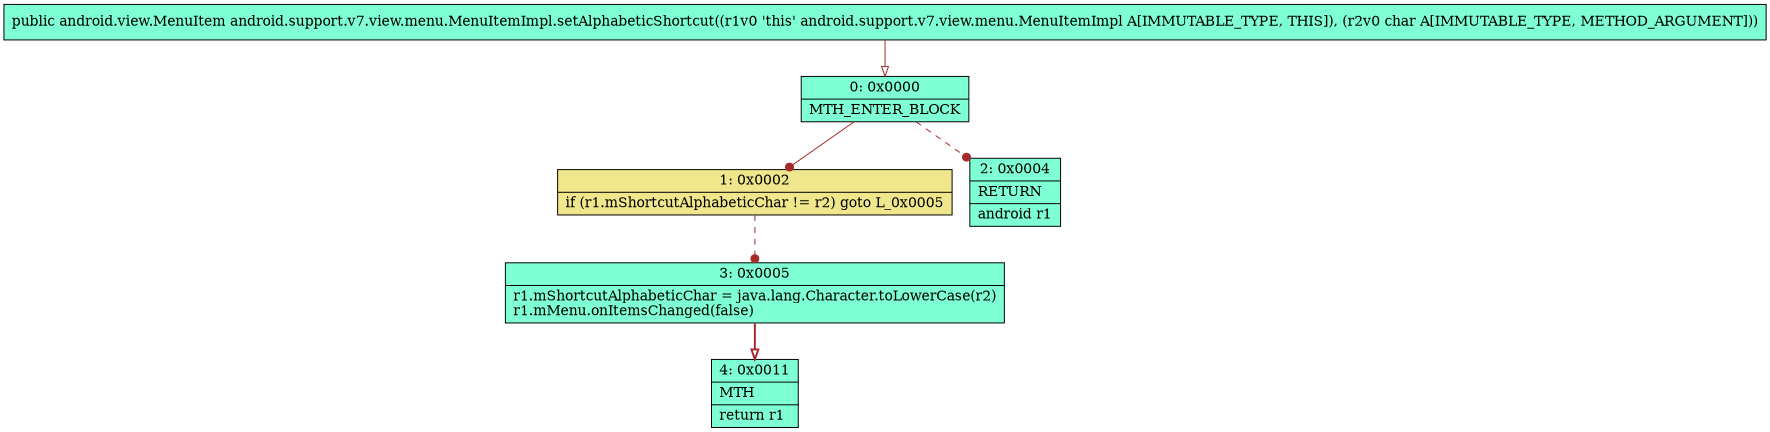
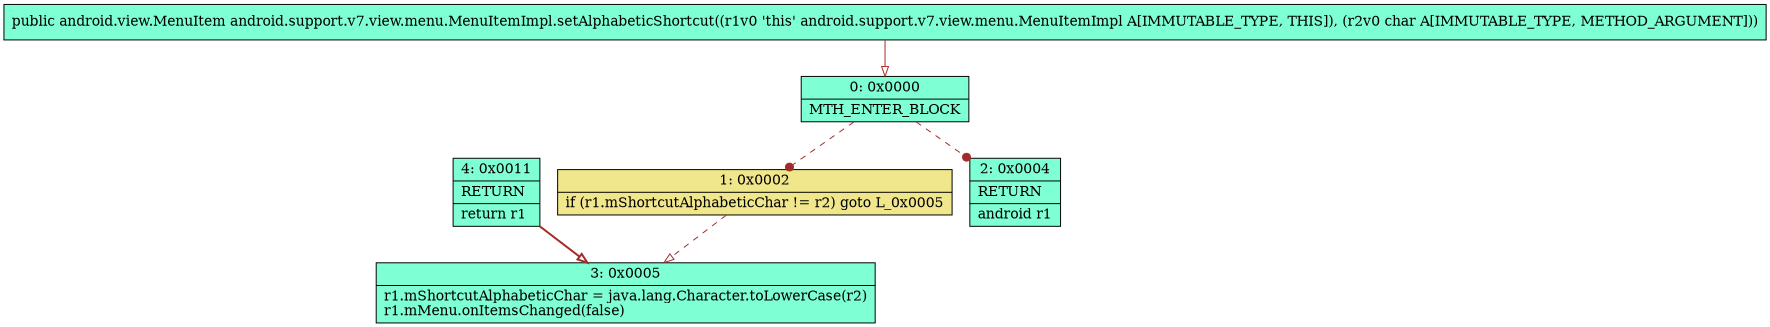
edge "0: 0x0000" -> "1: 0x0002": style solid -> dashed
edge "1: 0x0002" -> "3: 0x0005": arrowhead dot -> onormal
edge "3: 0x0005" -> "4: 0x0011": reversed
node "4: 0x0011": text "MTH" -> "RETURN"
